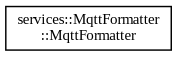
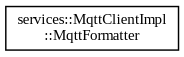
node "services::MqttFormatter ::MqttFormatter": label "services::MqttFormatter ::MqttFormatter" -> "services::MqttClientImpl ::MqttFormatter"
